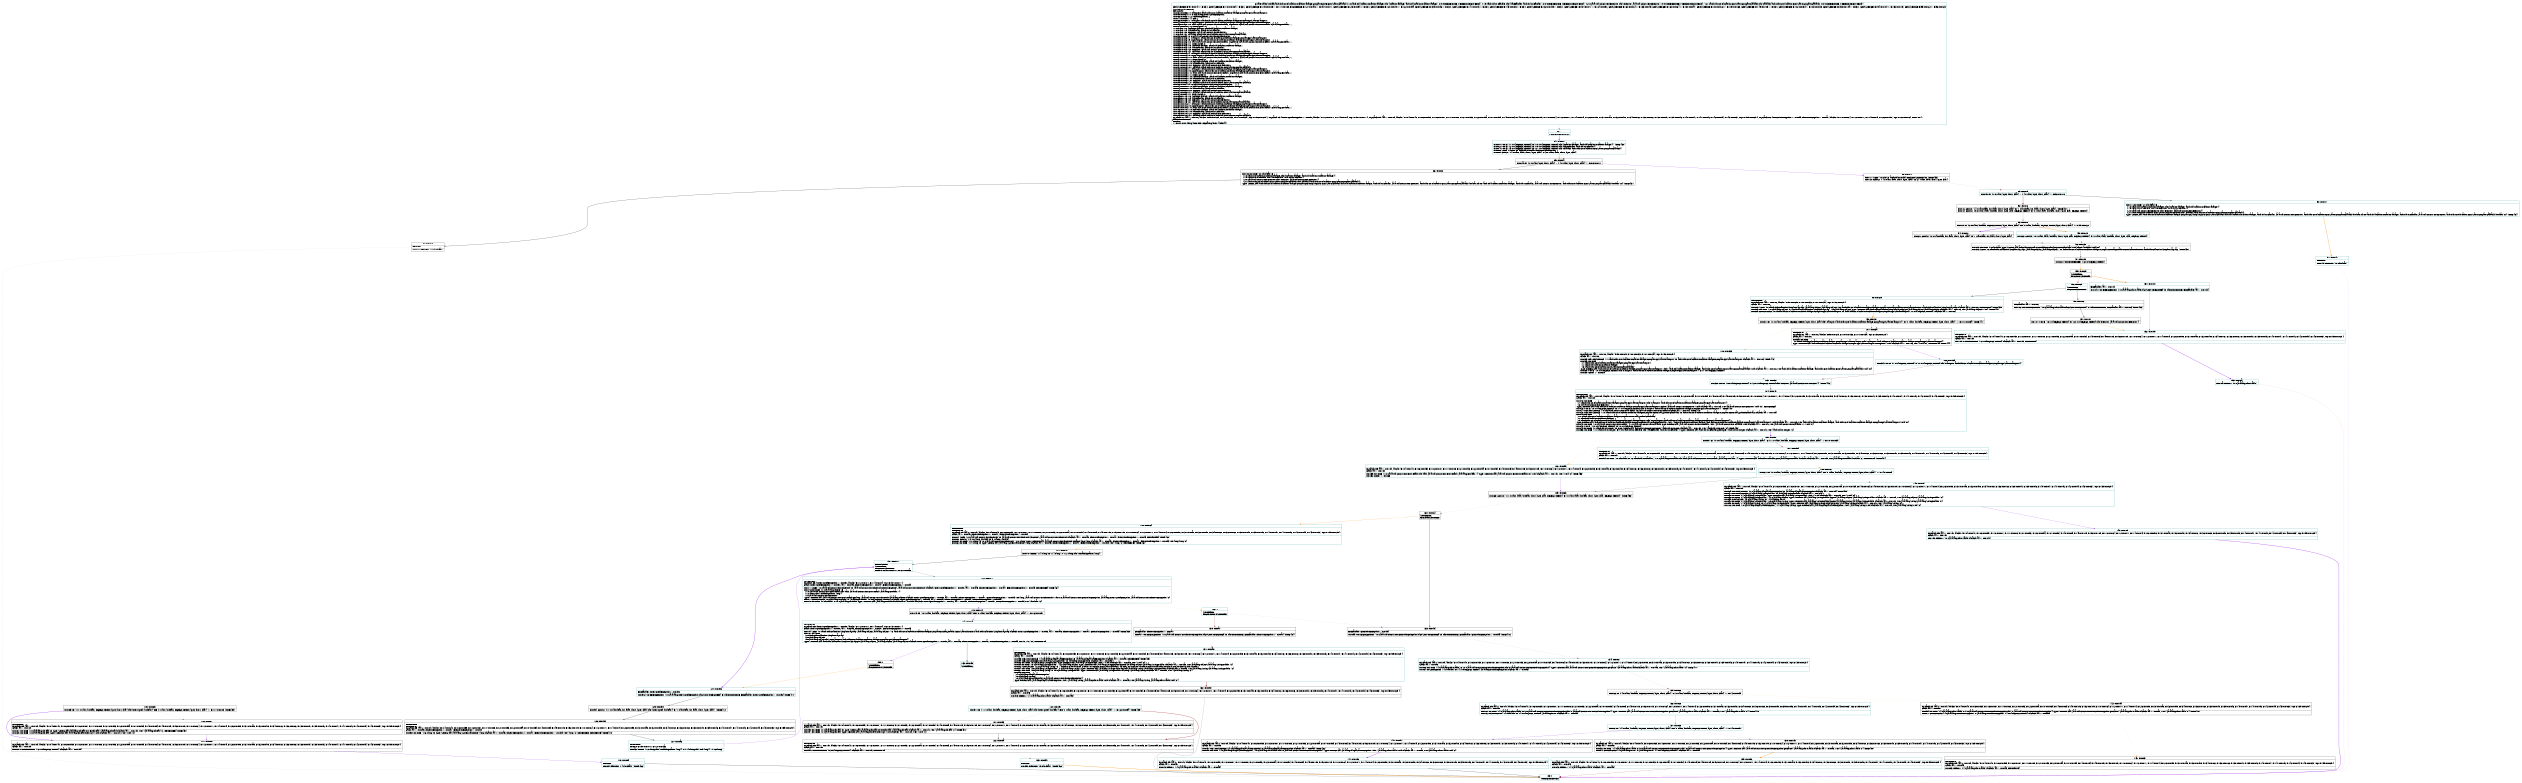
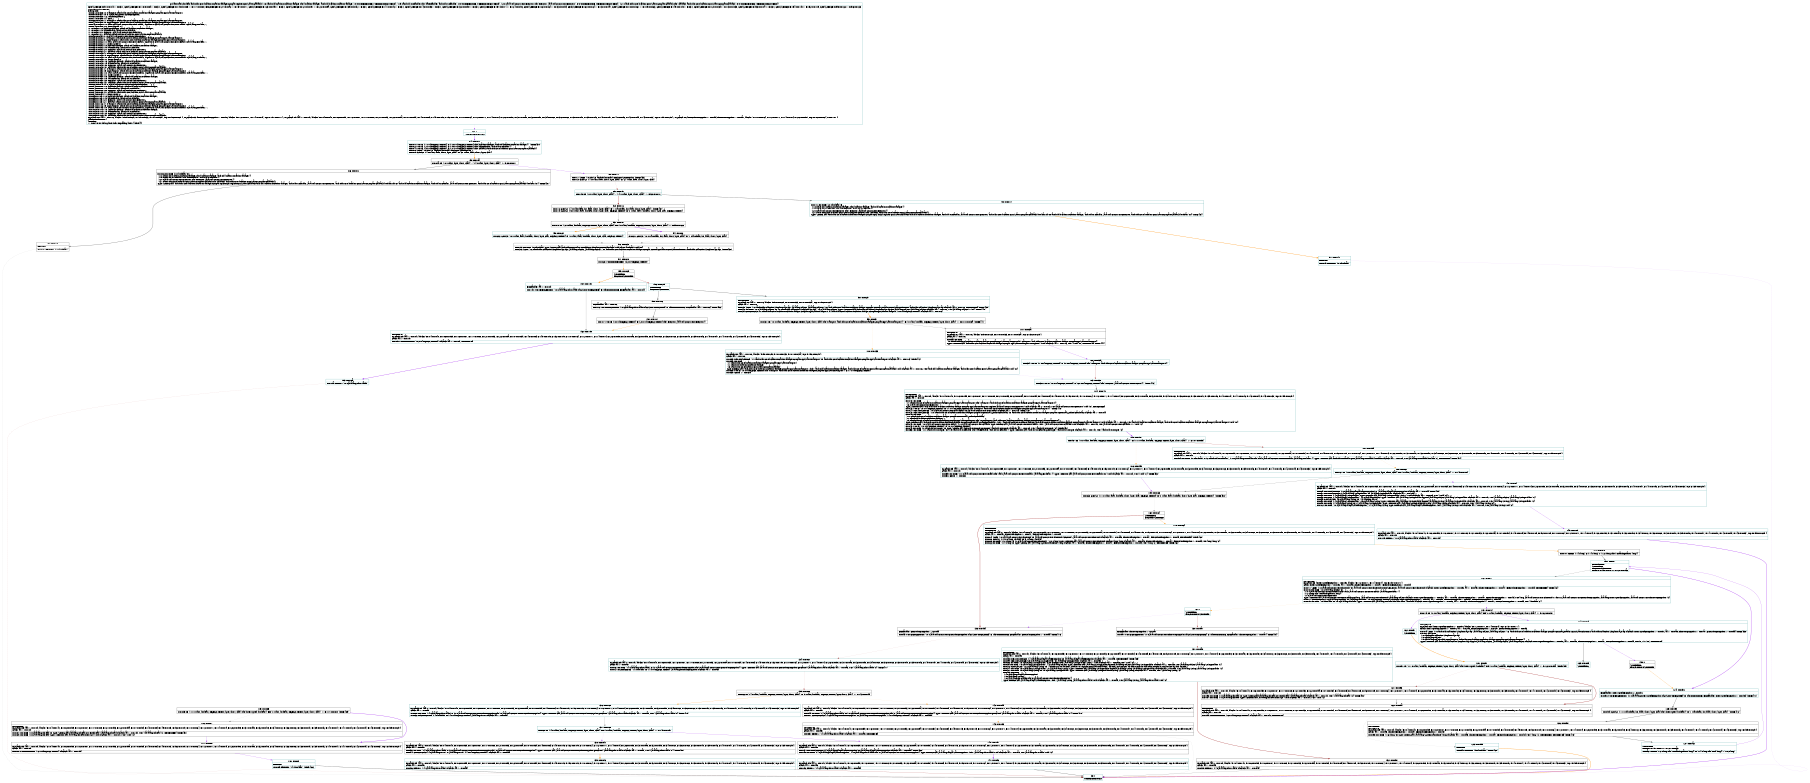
node "162: 0x0091": added
